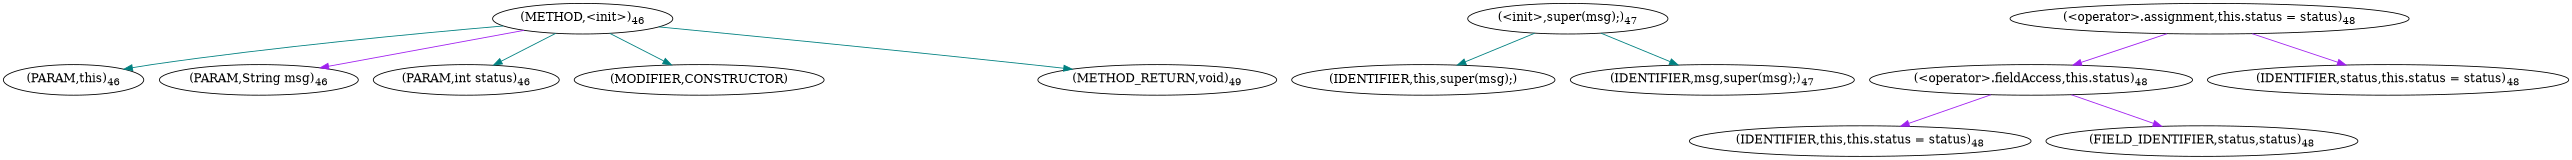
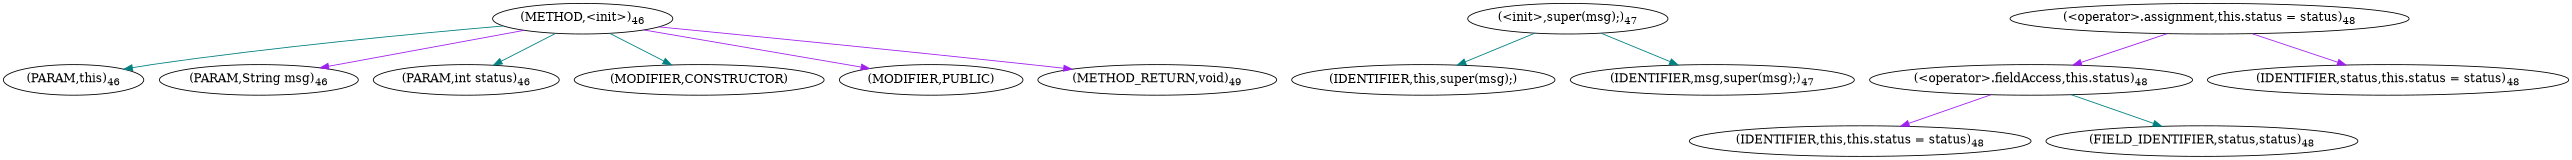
edge "(METHOD,<init>)" -> "(METHOD_RETURN,void)": color teal -> purple
node "(MODIFIER,PUBLIC)": added
edge "(<operator>.fieldAccess,this.status)" -> "(FIELD_IDENTIFIER,status,status)": color purple -> teal
